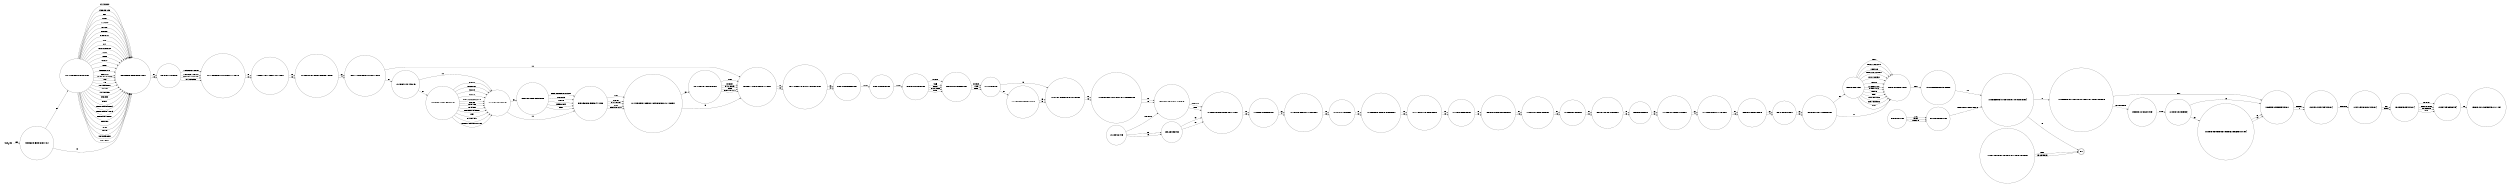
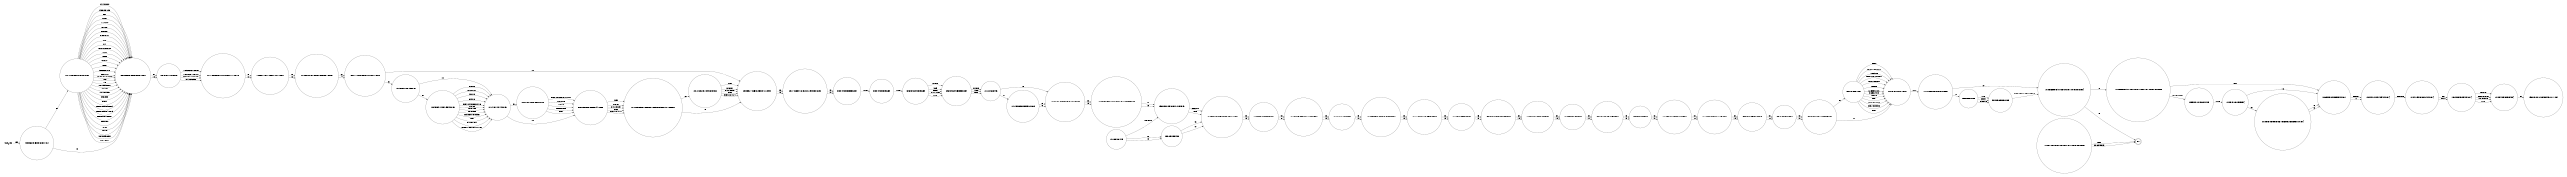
edge "WAS DAMAGE CAUSED TO PRISON PROPERTY" -> "DESCRIBE THE DAMAGE": added, label "YES"
